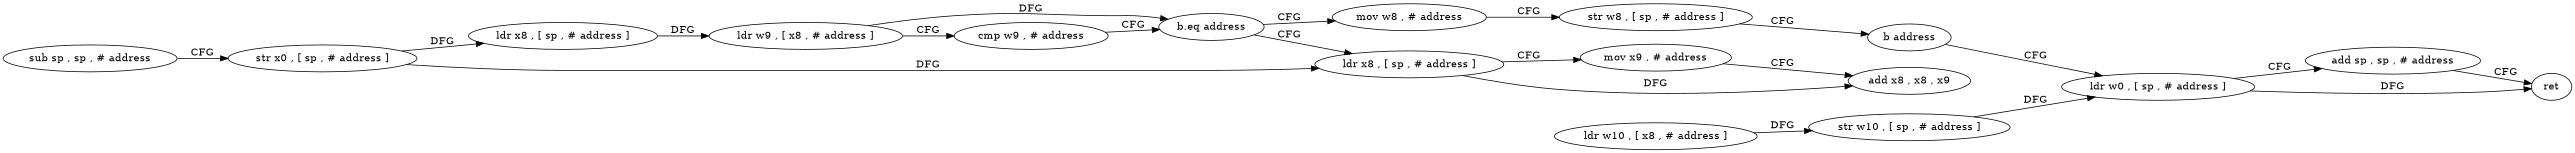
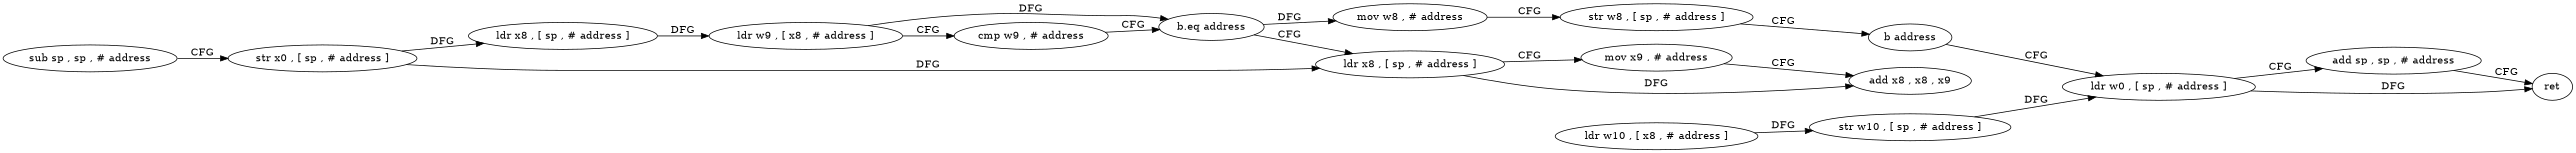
edge "b.eq address" -> "mov w8 , # address": label "CFG" -> "DFG"
